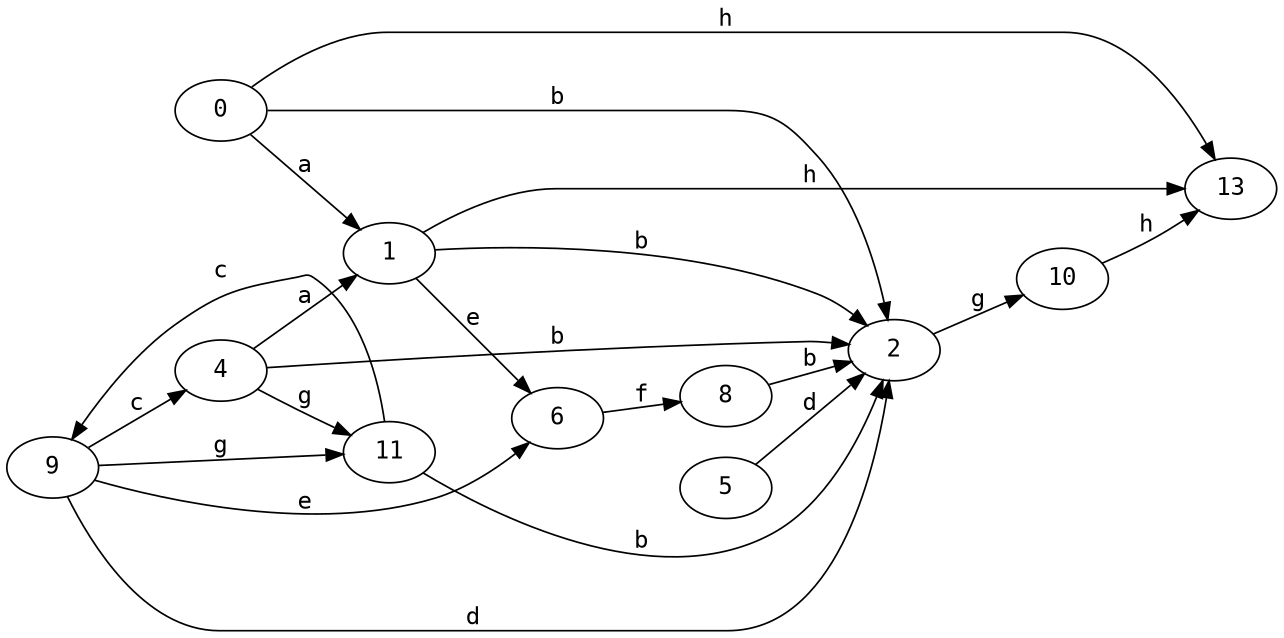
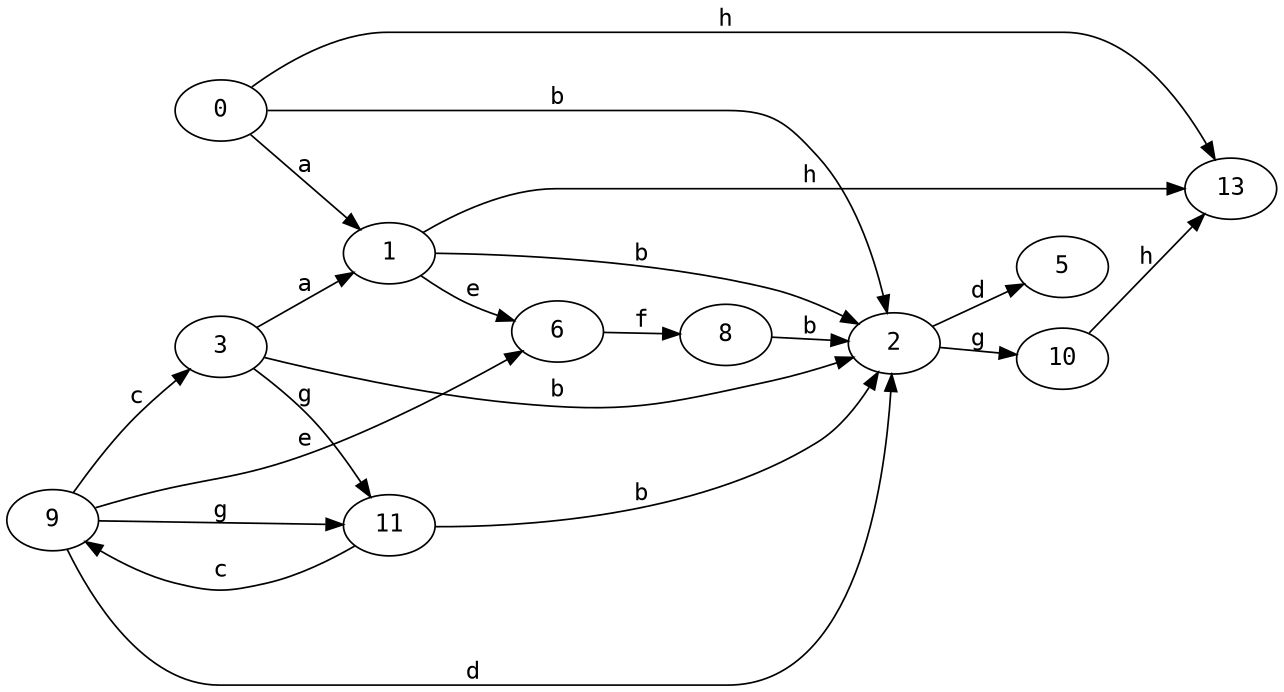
node "4": label "4" -> "3"
edge "5" -> "2": reversed
